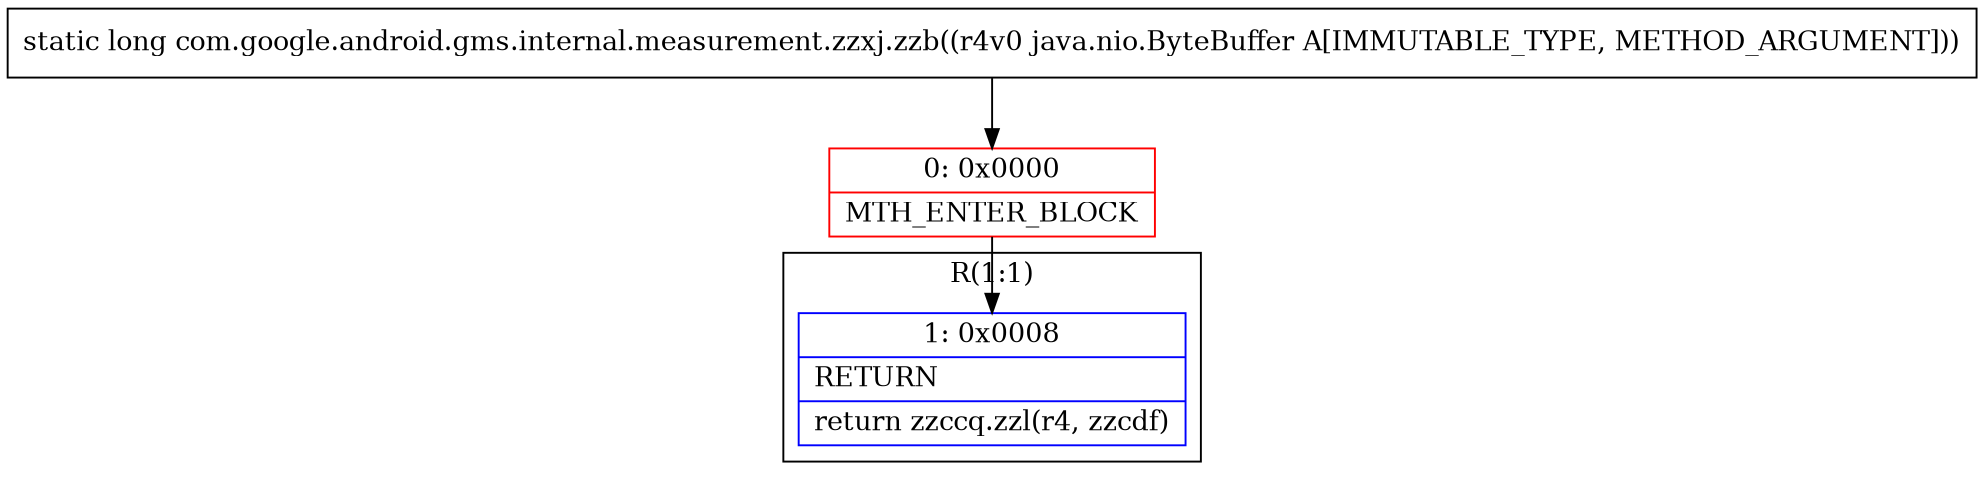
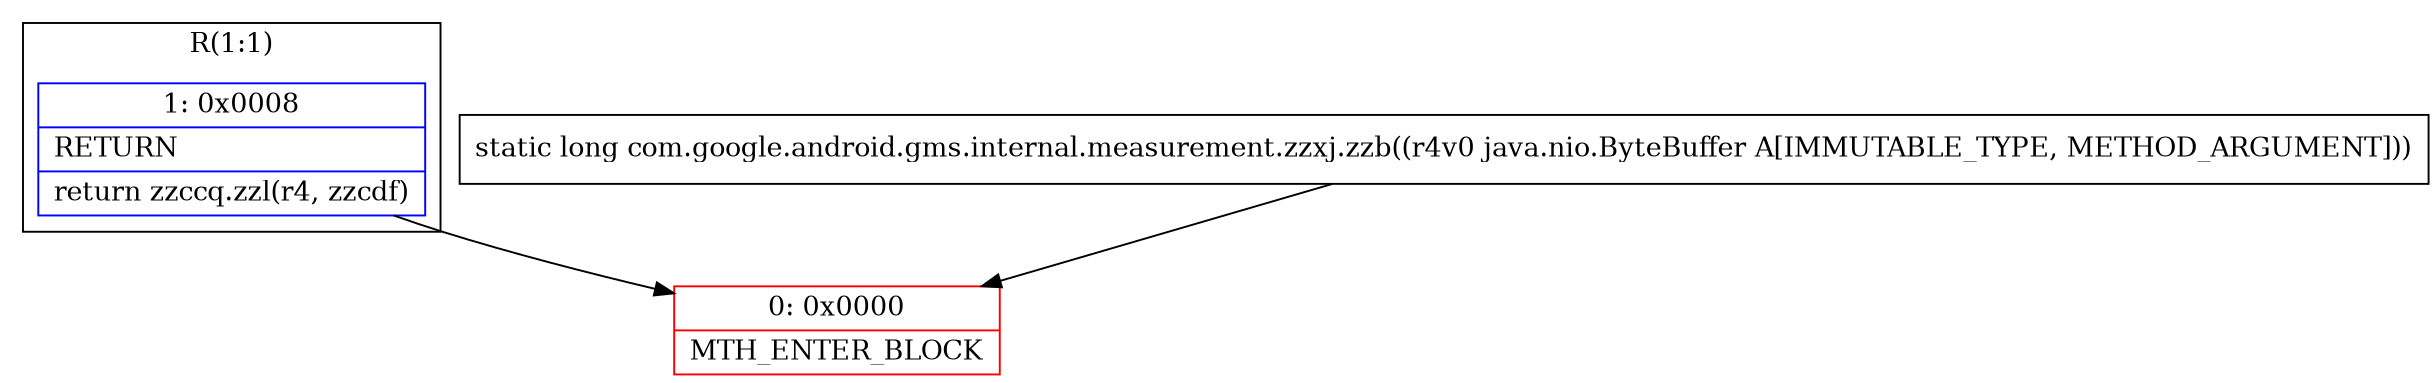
edge "0: 0x0000" -> "1: 0x0008": reversed
